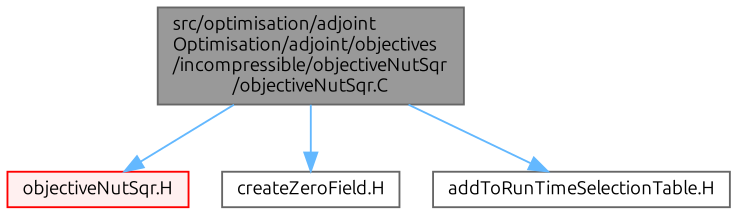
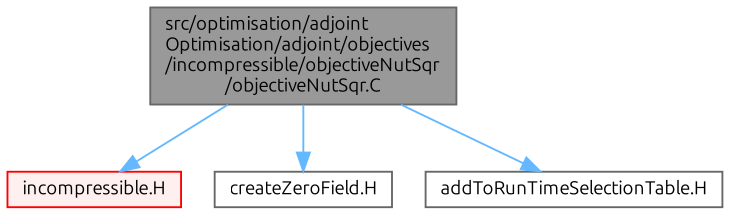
node "objectiveNutSqr.H": label "objectiveNutSqr.H" -> "incompressible.H"
